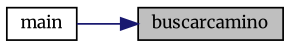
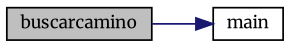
edge "main" -> "buscarcamino": reversed
